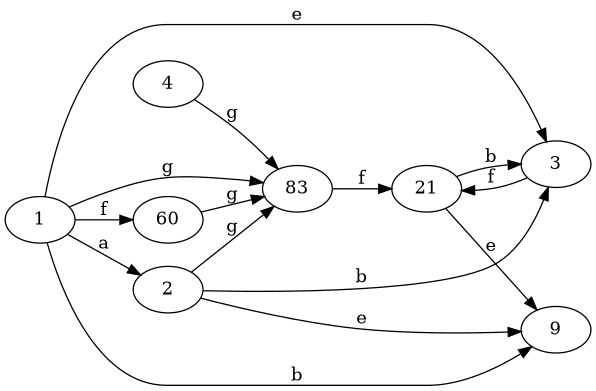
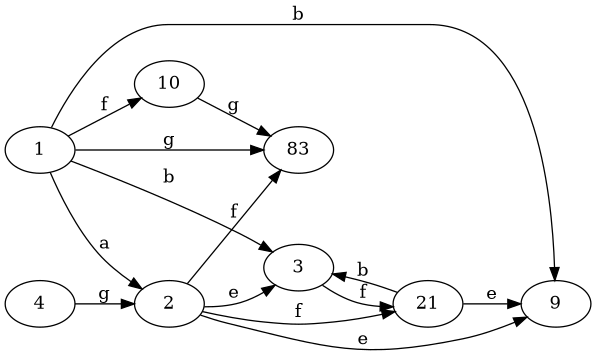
edge "1" -> "3": label "e" -> "b"
edge "4" -> "83": now "4" -> "2"
edge "83" -> "21": now "2" -> "21"
node "60": label "60" -> "10"
edge "2" -> "83": label "g" -> "f"
edge "2" -> "3": label "b" -> "e"
